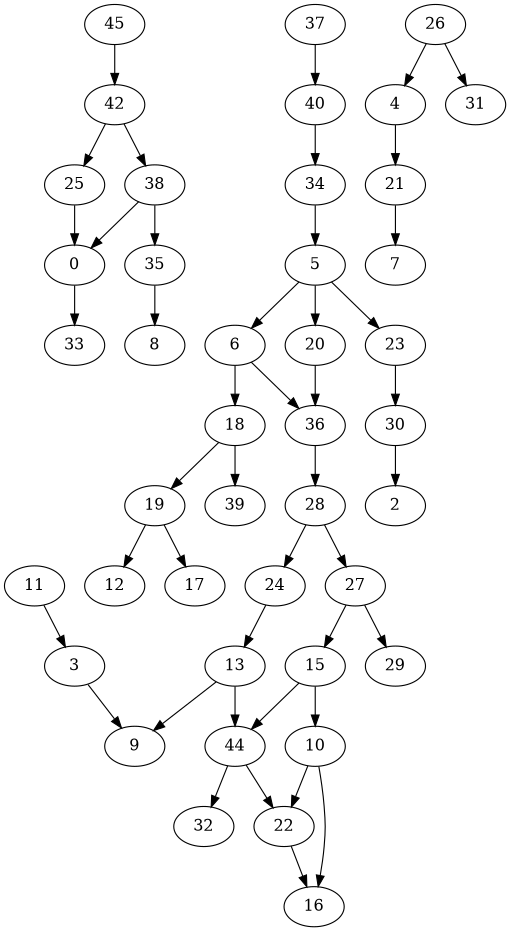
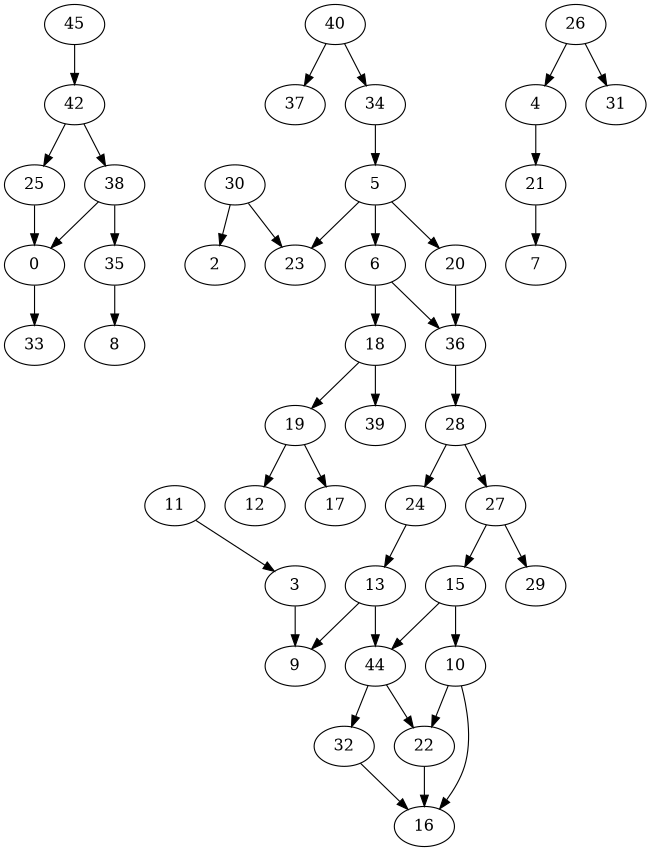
edge "37" -> "40": reversed
edge "23" -> "30": reversed
edge "32" -> "16": added
